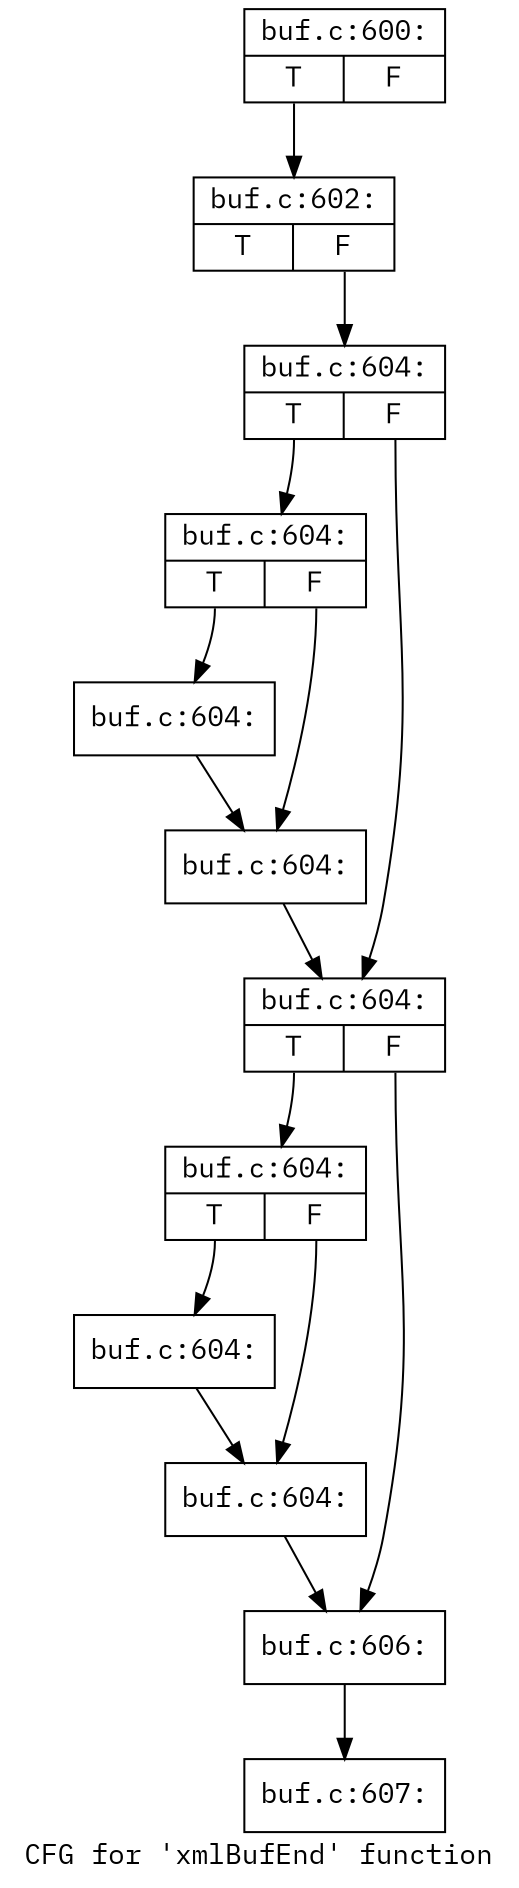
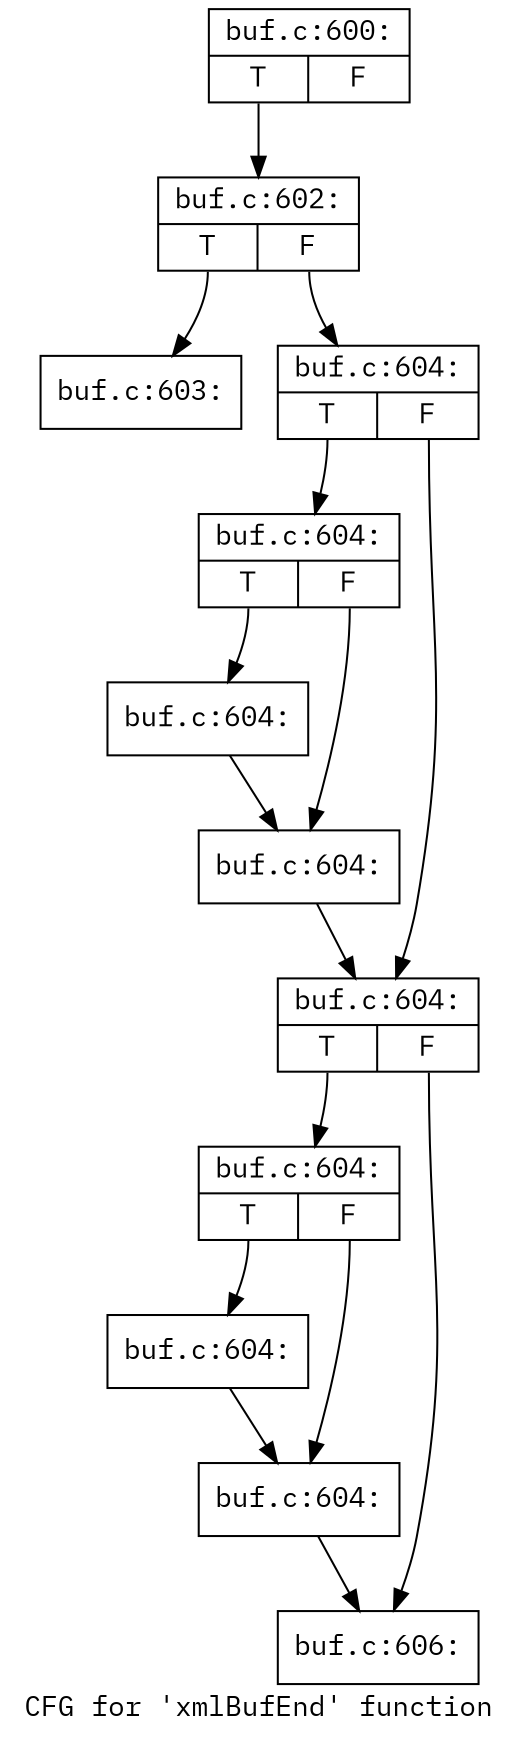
node "buf.c:603:": added
node "buf.c:607:": removed
